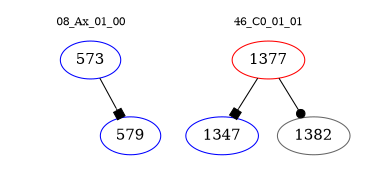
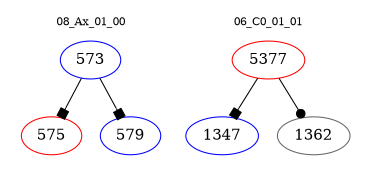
cluster "46_C0_01_01": label "46_C0_01_01" -> "06_C0_01_01"
node "1377": label "1377" -> "5377"
node "575": added
node "1382": label "1382" -> "1362"
